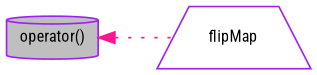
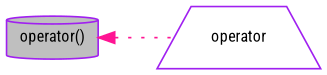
node "flipMap": label "flipMap" -> "operator"
